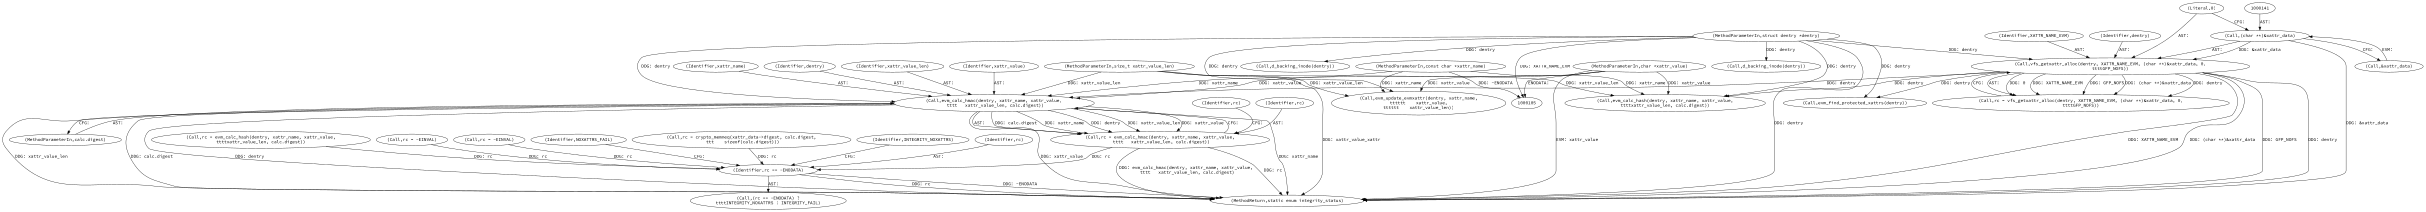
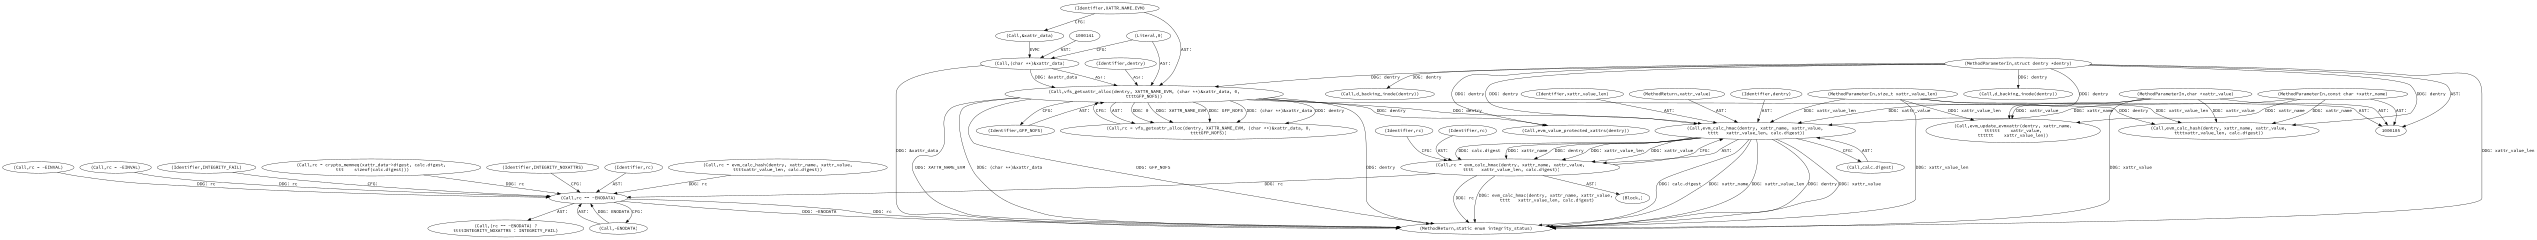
edge "(Call,(char **)&xattr_data)" -> "(Call,&xattr_data)": now "(Identifier,XATTR_NAME_EVM)" -> "(Call,&xattr_data)"
node "(Identifier,xattr_name)": removed
node "(Identifier,xattr_value)": label "(Identifier,xattr_value)" -> "(MethodReturn,xattr_value)"
edge "(MethodParameterIn,struct dentry *dentry)" -> "1000105": label "DDG: XATTR_NAME_EVM" -> "AST: "
edge "(MethodParameterIn,const char *xattr_name)" -> "1000105": label "DDG: -ENODATA" -> "AST: "
edge "(MethodParameterIn,char *xattr_value)" -> "1000105": label "ENODATA: " -> "AST: "
node "(Call,evm_find_protected_xattrs(dentry))": label "(Call,evm_find_protected_xattrs(dentry))" -> "(Call,evm_value_protected_xattrs(dentry))"
edge "(MethodParameterIn,size_t xattr_value_len)" -> "1000105": added, label "AST:"
edge "(MethodParameterIn,struct dentry *dentry)" -> "(MethodReturn,static enum integrity_status)": label "DDG: dentry" -> "DDG: xattr_value_len"
node "(Identifier,GFP_NOFS)": added
node "(MethodParameterIn,calc.digest)": label "(MethodParameterIn,calc.digest)" -> "(Call,calc.digest)"
node "(Identifier,NOXATTRS_FAIL)": label "(Identifier,NOXATTRS_FAIL)" -> "(Identifier,INTEGRITY_FAIL)"
edge "(MethodParameterIn,size_t xattr_value_len)" -> "(MethodReturn,static enum integrity_status)": label "DDG: xattr_value_xattr" -> "DDG: xattr_value_len"
edge "(MethodParameterIn,char *xattr_value)" -> "(MethodReturn,static enum integrity_status)": label "EVM: xattr_value" -> "DDG: xattr_value"
node "(Identifier,rc == -ENODATA)": label "(Identifier,rc == -ENODATA)" -> "(Call,rc == -ENODATA)"
node "(Block,)": added
node "(Call,-ENODATA)": added
